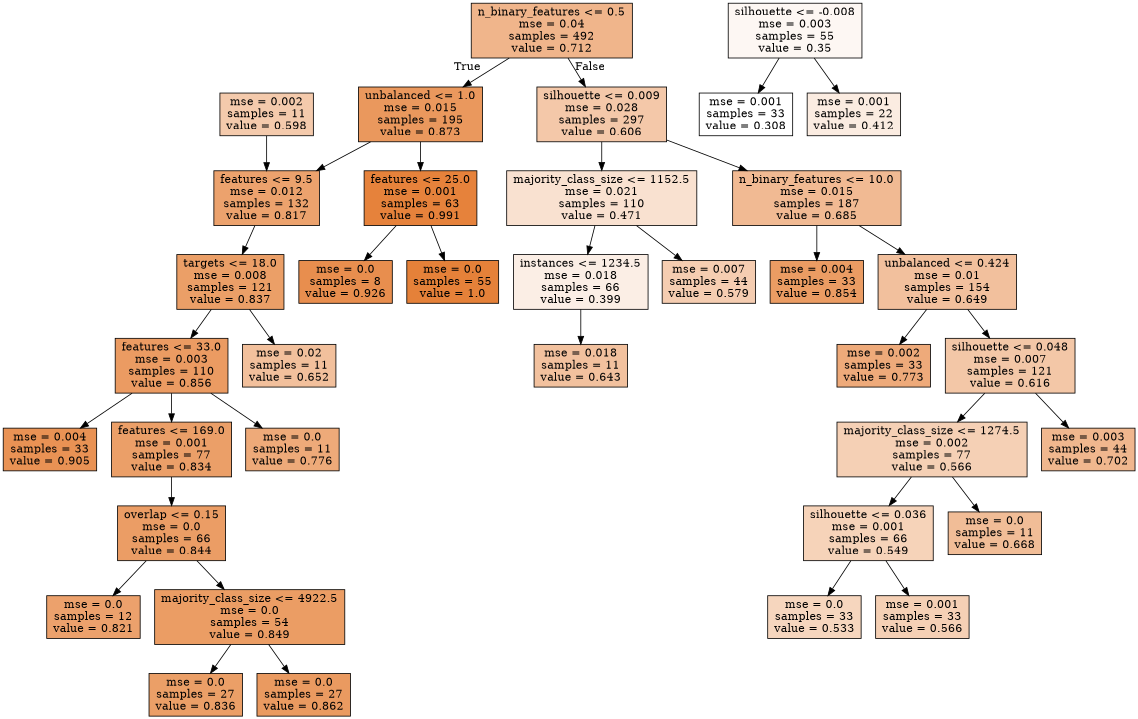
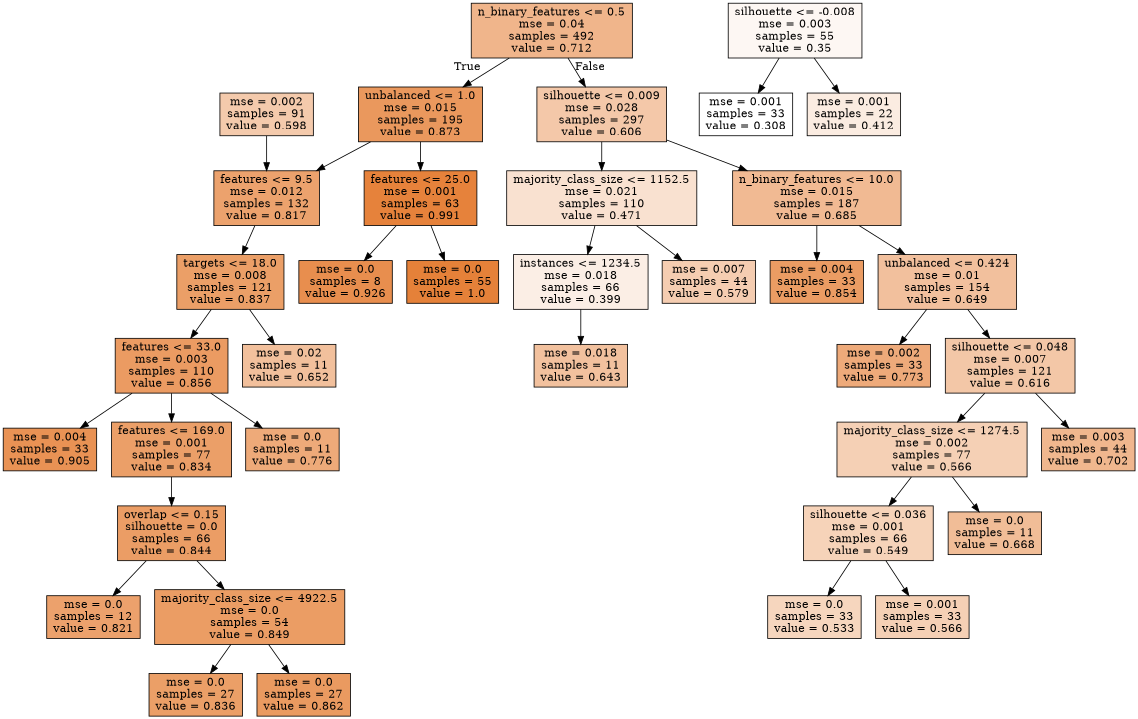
node "mse = 0.002 samples = 11 value = 0.598": label "mse = 0.002 samples = 11 value = 0.598" -> "mse = 0.002 samples = 91 value = 0.598"
node "overlap <= 0.15 mse = 0.0 samples = 66 value = 0.844": label "overlap <= 0.15 mse = 0.0 samples = 66 value = 0.844" -> "overlap <= 0.15 silhouette = 0.0 samples = 66 value = 0.844"
